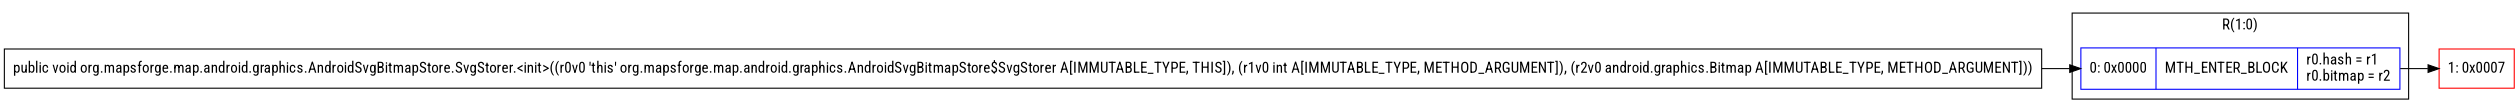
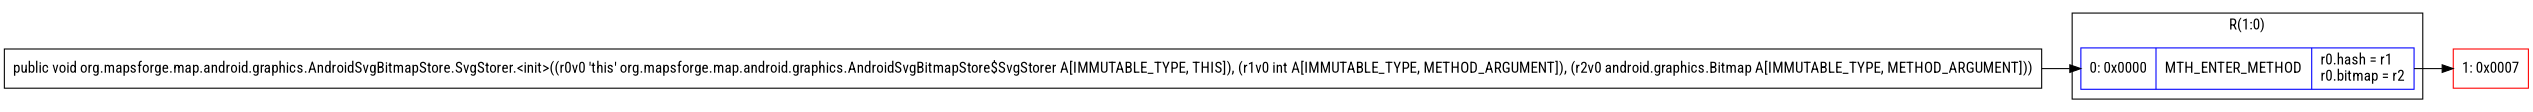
node "0: 0x0000": text "MTH_ENTER_BLOCK" -> "MTH_ENTER_METHOD"
